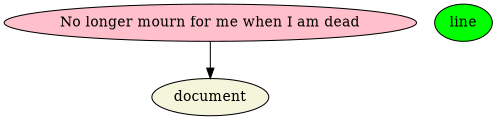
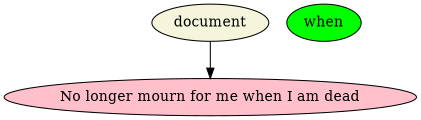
node "line": label "line" -> "when"
edge "No longer mourn for me when I am dead" -> "document": reversed
